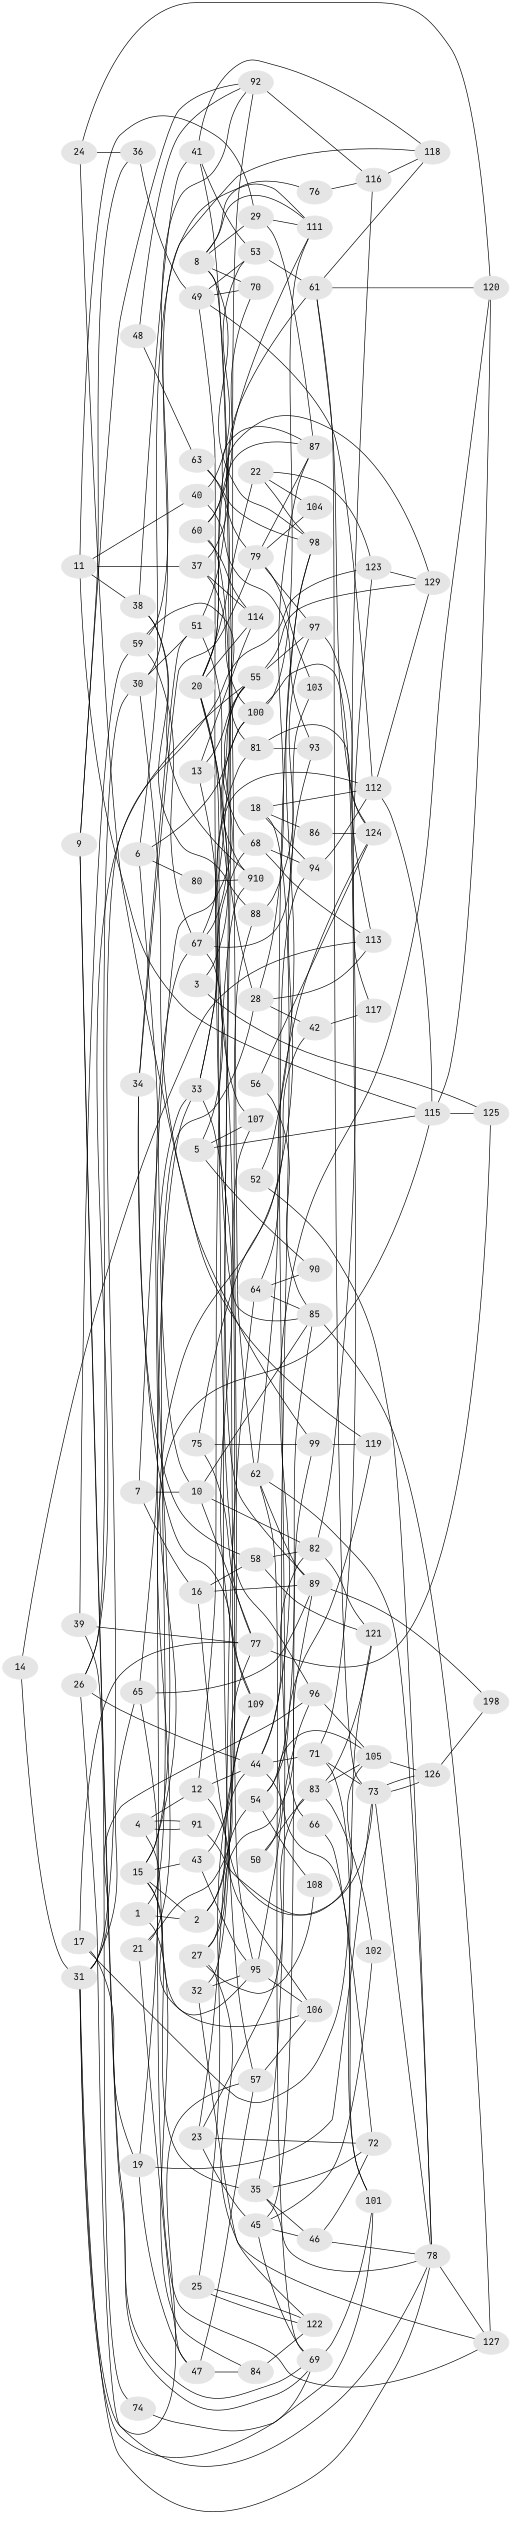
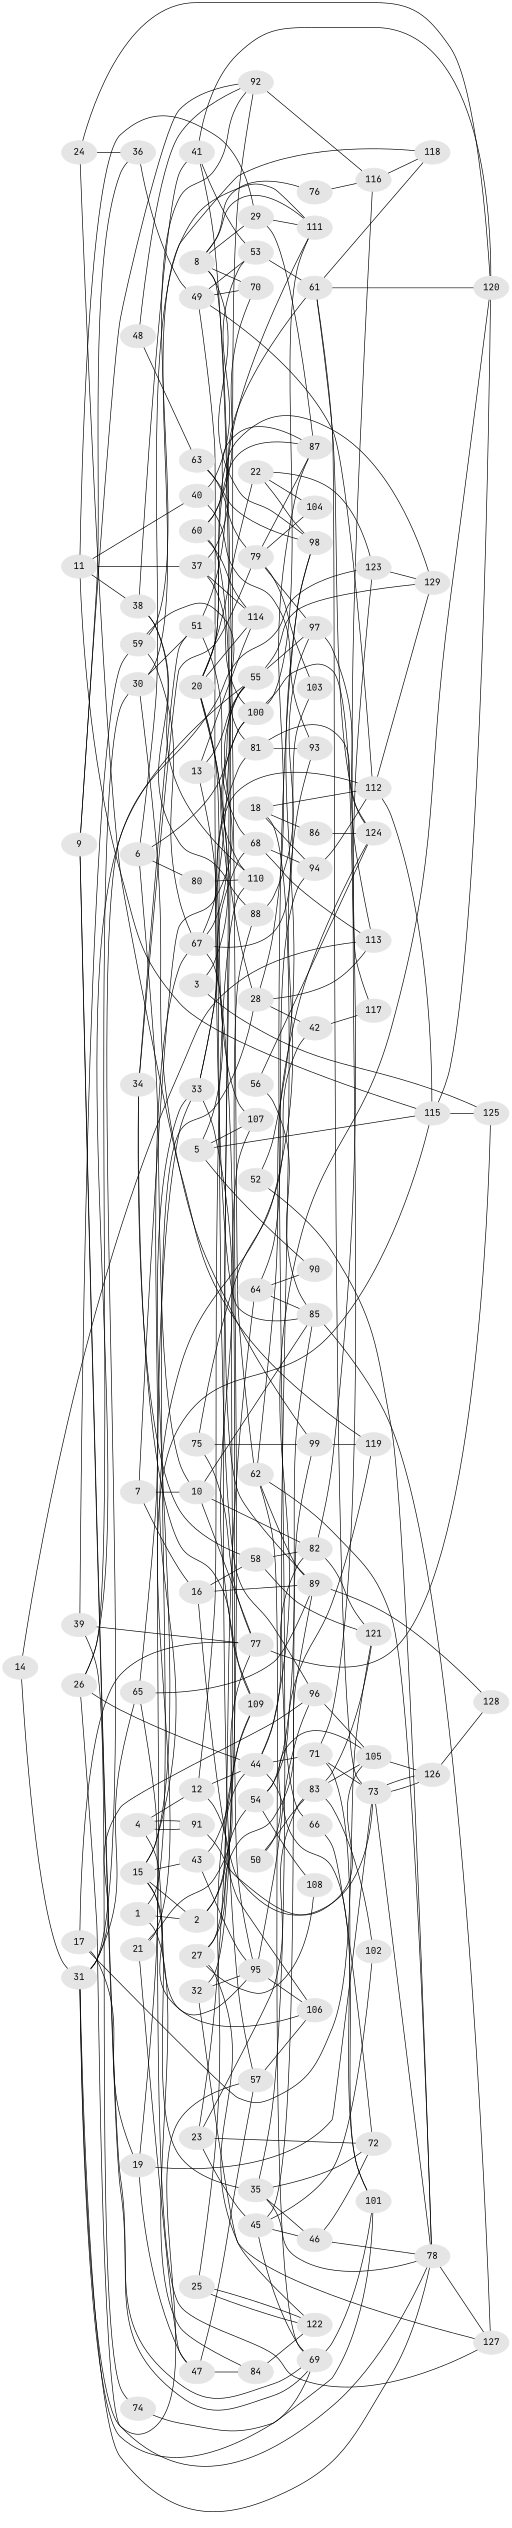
edge "41" -- "118": now "41" -- "120"
node "910": label "910" -> "110"
node "198": label "198" -> "128"
